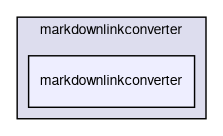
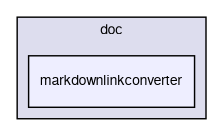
cluster "markdownlinkconverter": label "markdownlinkconverter" -> "doc"
